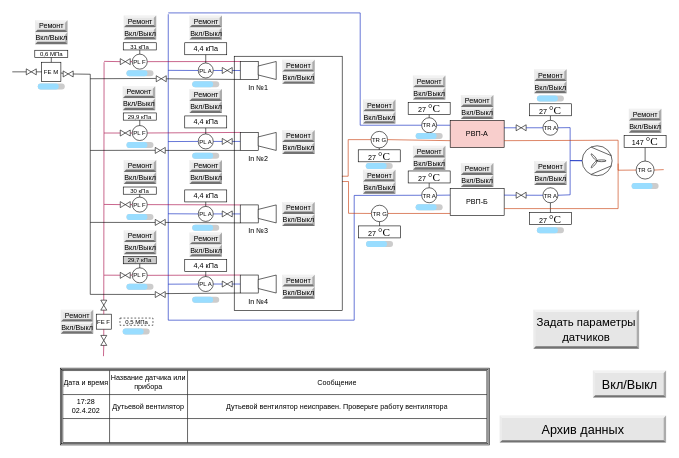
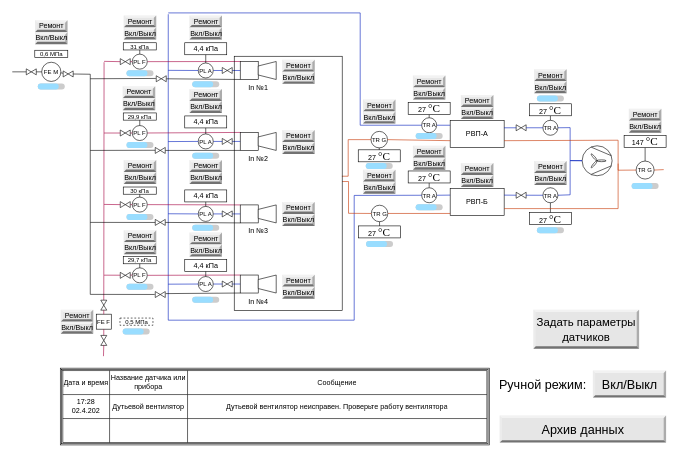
edge "0,6 МПа" -- "FE M": removed
node "FE M": shape rectangle -> ellipse
node "РВП-А": fillcolor #f8cecc -> #ffffff
node "29,7 кПа": fillcolor #cccccc -> #ffffff
node "Ручной режим:": added
